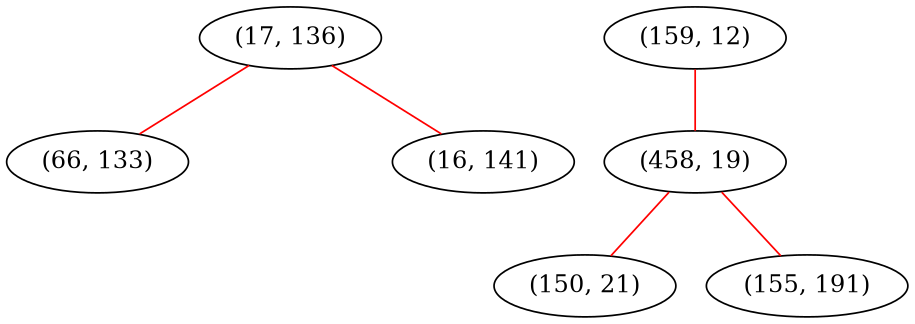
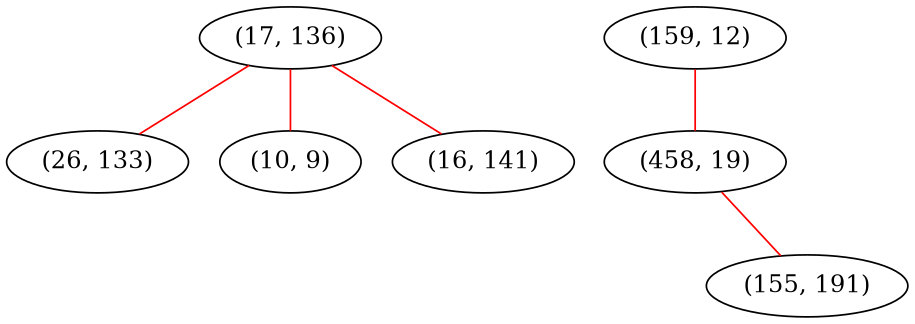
node "(66, 133)": label "(66, 133)" -> "(26, 133)"
node "(10, 9)": added
node "(150, 21)": removed
